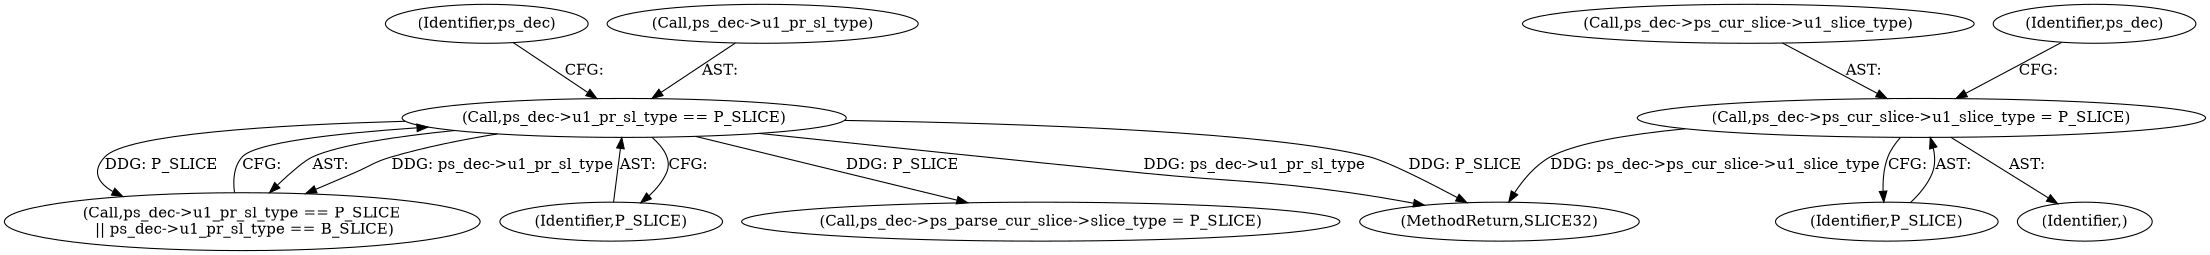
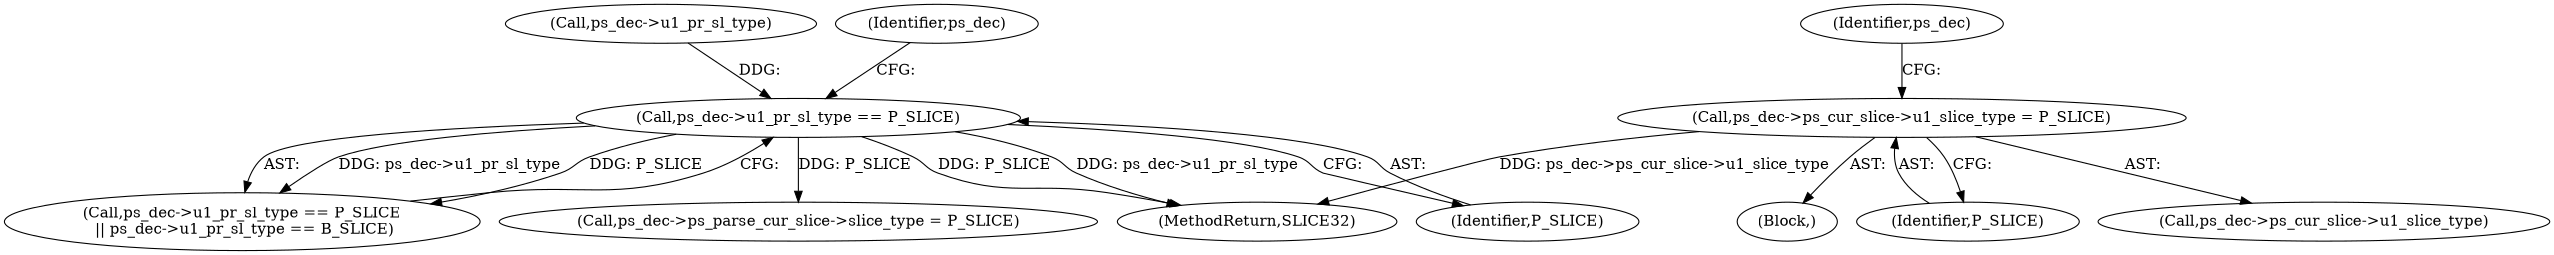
edge "(Call,ps_dec->ps_cur_slice->u1_slice_type)" -> "(Call,ps_dec->ps_cur_slice->u1_slice_type = P_SLICE)": reversed
edge "(Call,ps_dec->u1_pr_sl_type)" -> "(Call,ps_dec->u1_pr_sl_type == P_SLICE)": label "AST: " -> "DDG: "
node "(Identifier,)": label "(Identifier,)" -> "(Block,)"
